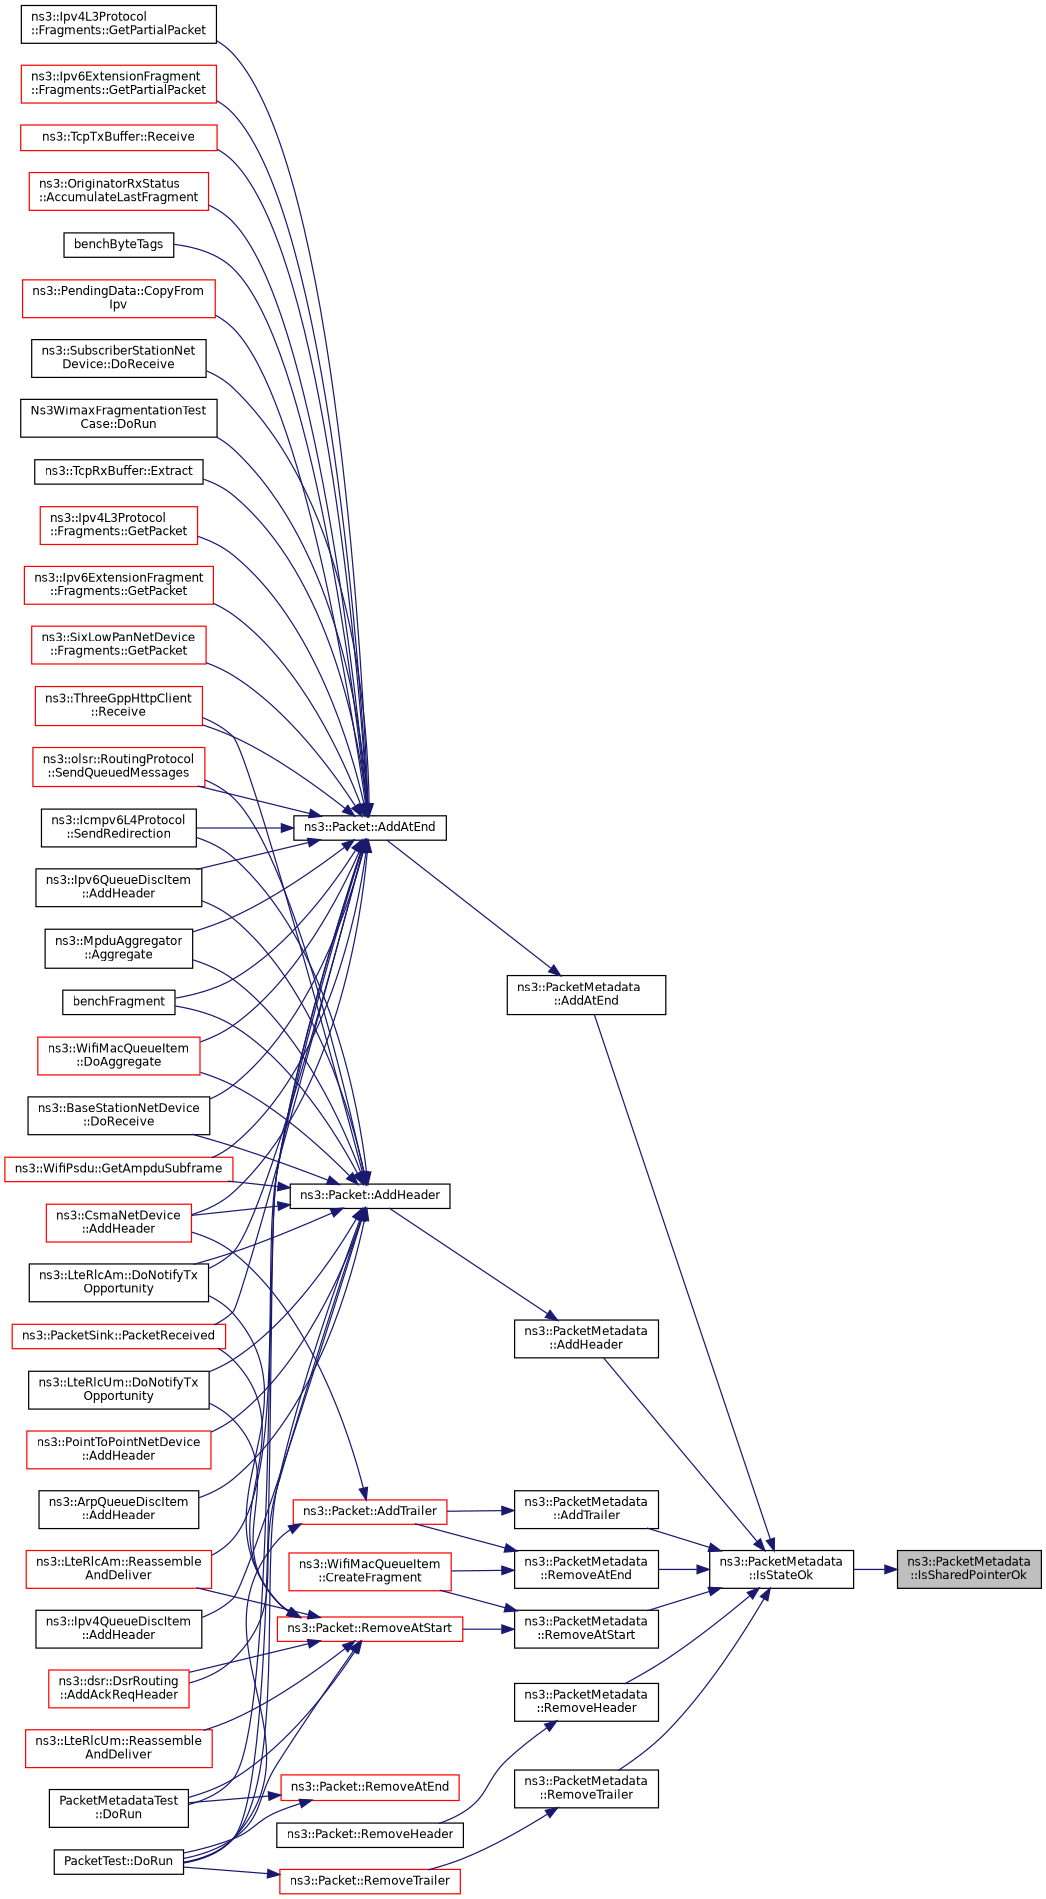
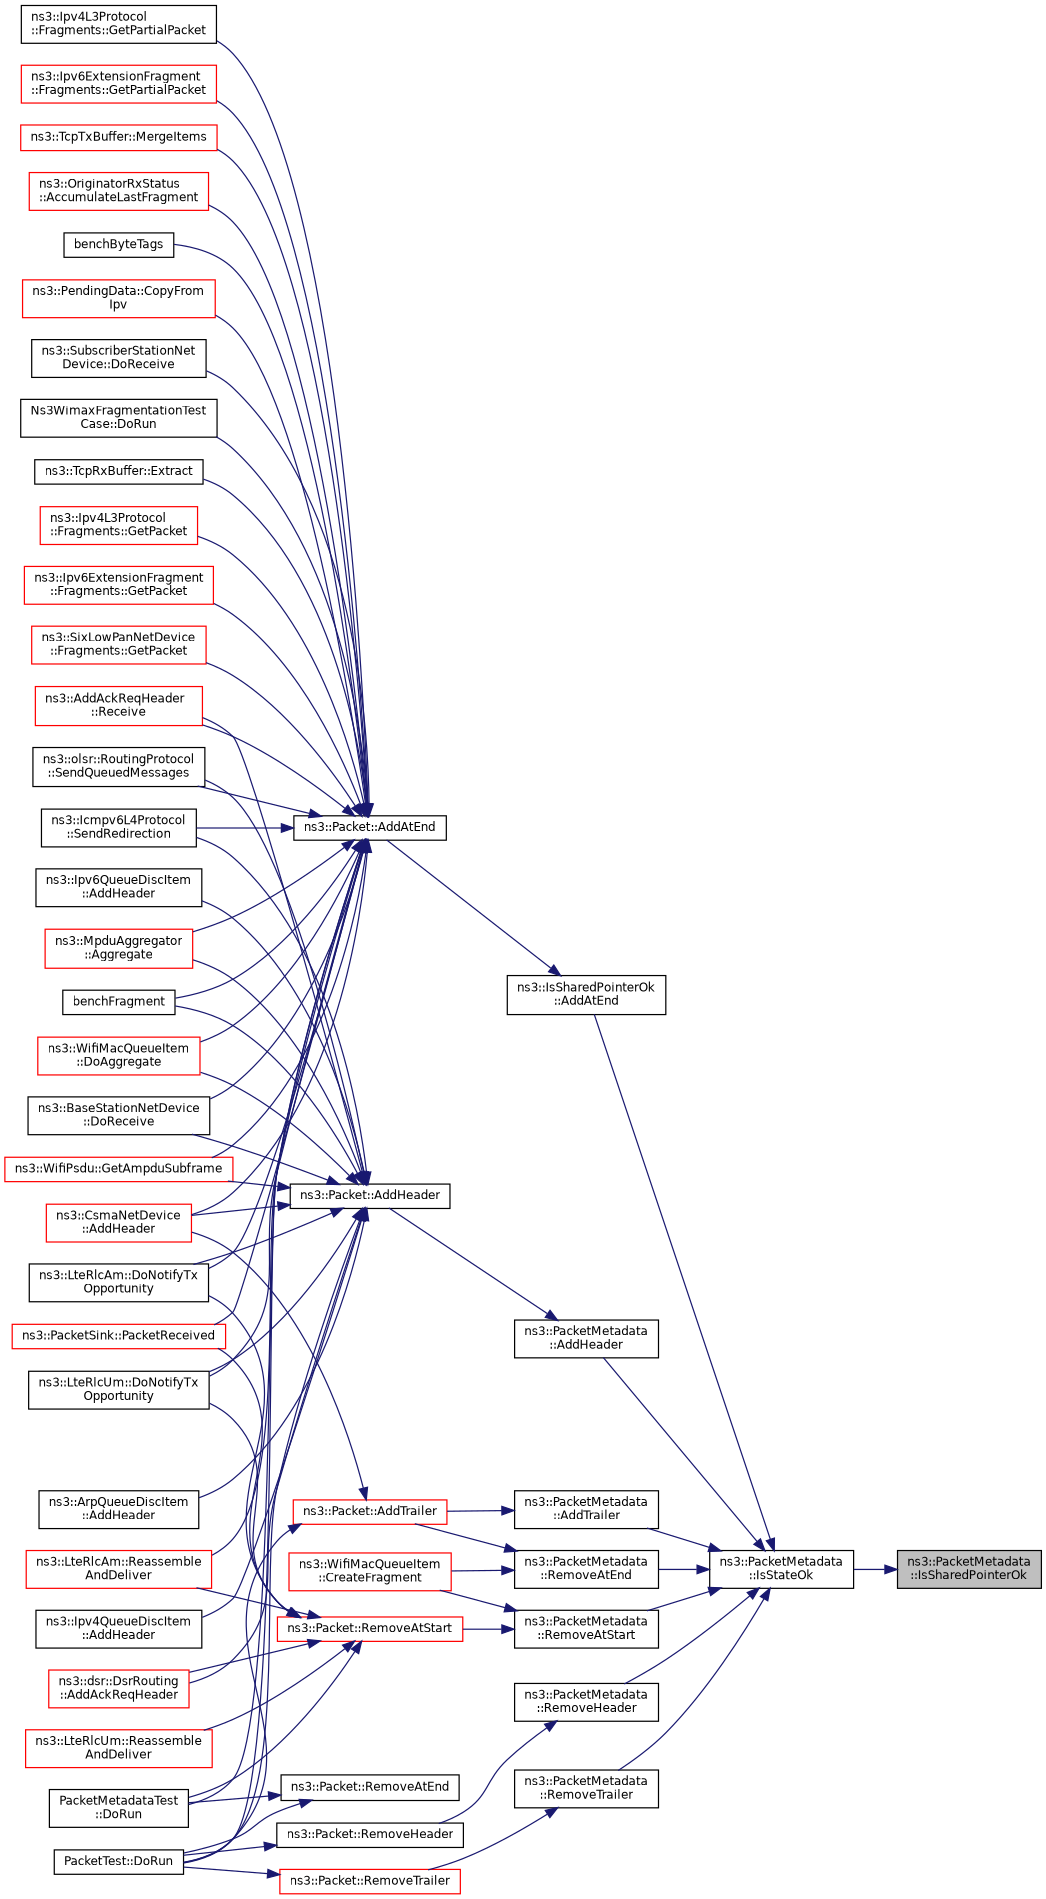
node "ns3::TcpTxBuffer::Receive": label "ns3::TcpTxBuffer::Receive" -> "ns3::TcpTxBuffer::MergeItems"
node "ns3::ThreeGppHttpClient ::Receive": label "ns3::ThreeGppHttpClient ::Receive" -> "ns3::AddAckReqHeader ::Receive"
node "ns3::olsr::RoutingProtocol ::SendQueuedMessages": color red -> black
edge "ns3::Ipv6QueueDiscItem ::AddHeader" -> "ns3::Packet::AddAtEnd": now "ns3::LteRlcUm::DoNotifyTx Opportunity" -> "ns3::Packet::AddAtEnd"
node "ns3::MpduAggregator ::Aggregate": color black -> red
node "ns3::PacketMetadata ::AddAtEnd": label "ns3::PacketMetadata ::AddAtEnd" -> "ns3::IsSharedPointerOk ::AddAtEnd"
node "ns3::PointToPointNetDevice ::AddHeader": removed
edge "PacketTest::DoRun" -> "ns3::Packet::RemoveAtStart": now "PacketTest::DoRun" -> "ns3::Packet::RemoveHeader"
node "ns3::Packet::RemoveAtEnd": color red -> black
